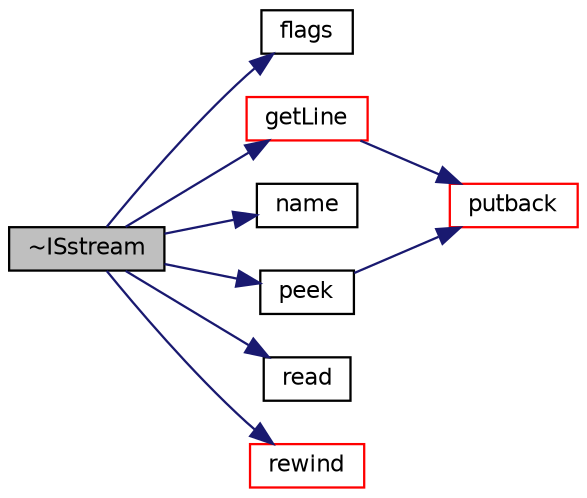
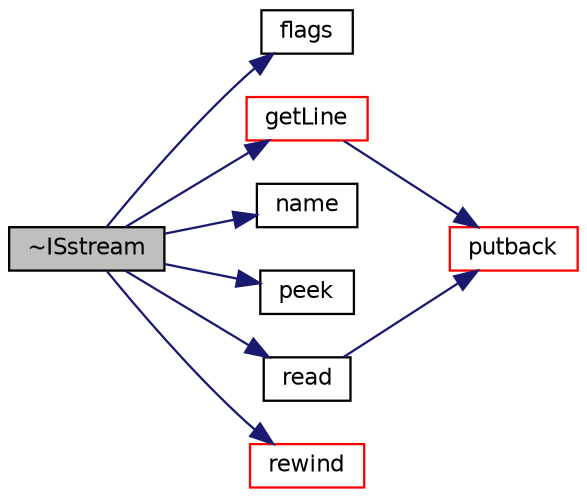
edge "peek" -> "putback": now "read" -> "putback"
